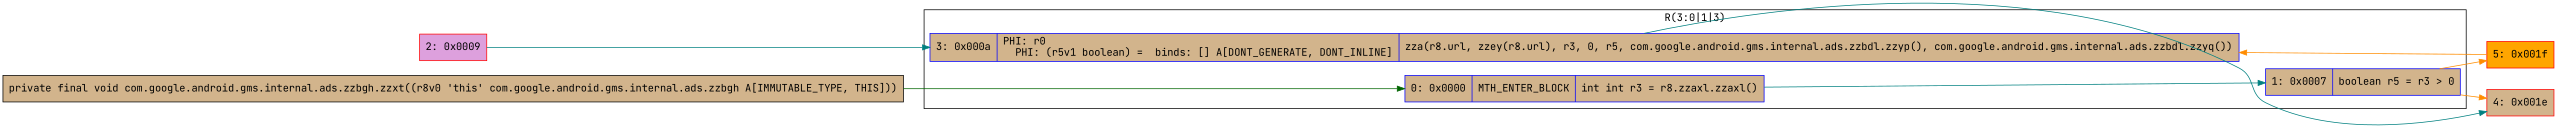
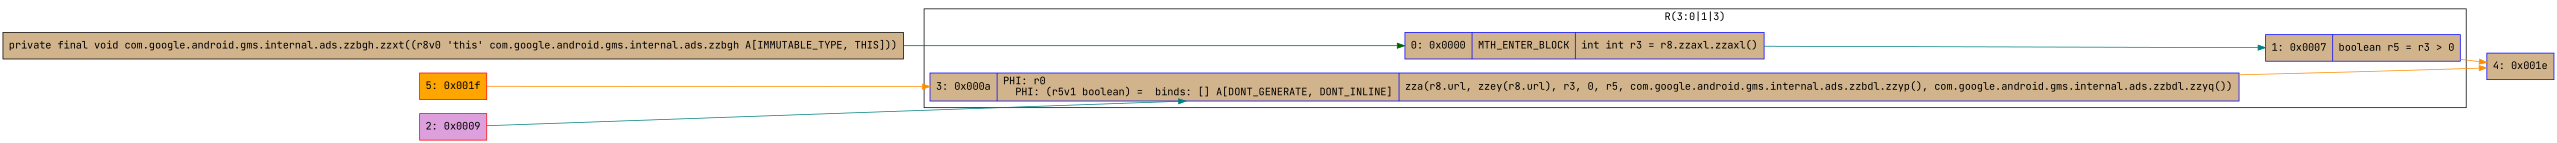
edge "3: 0x000a" -> "4: 0x001e": color teal -> darkorange
edge "1: 0x0007" -> "5: 0x001f": removed
node "4: 0x001e": color red -> blue
